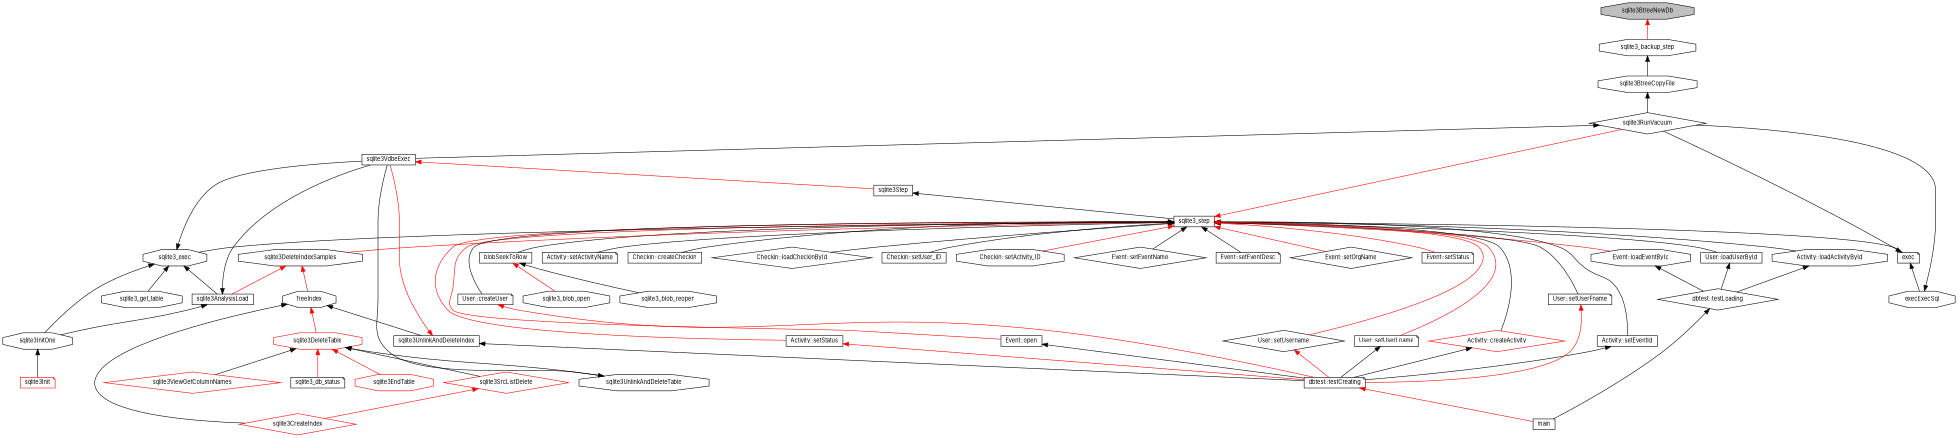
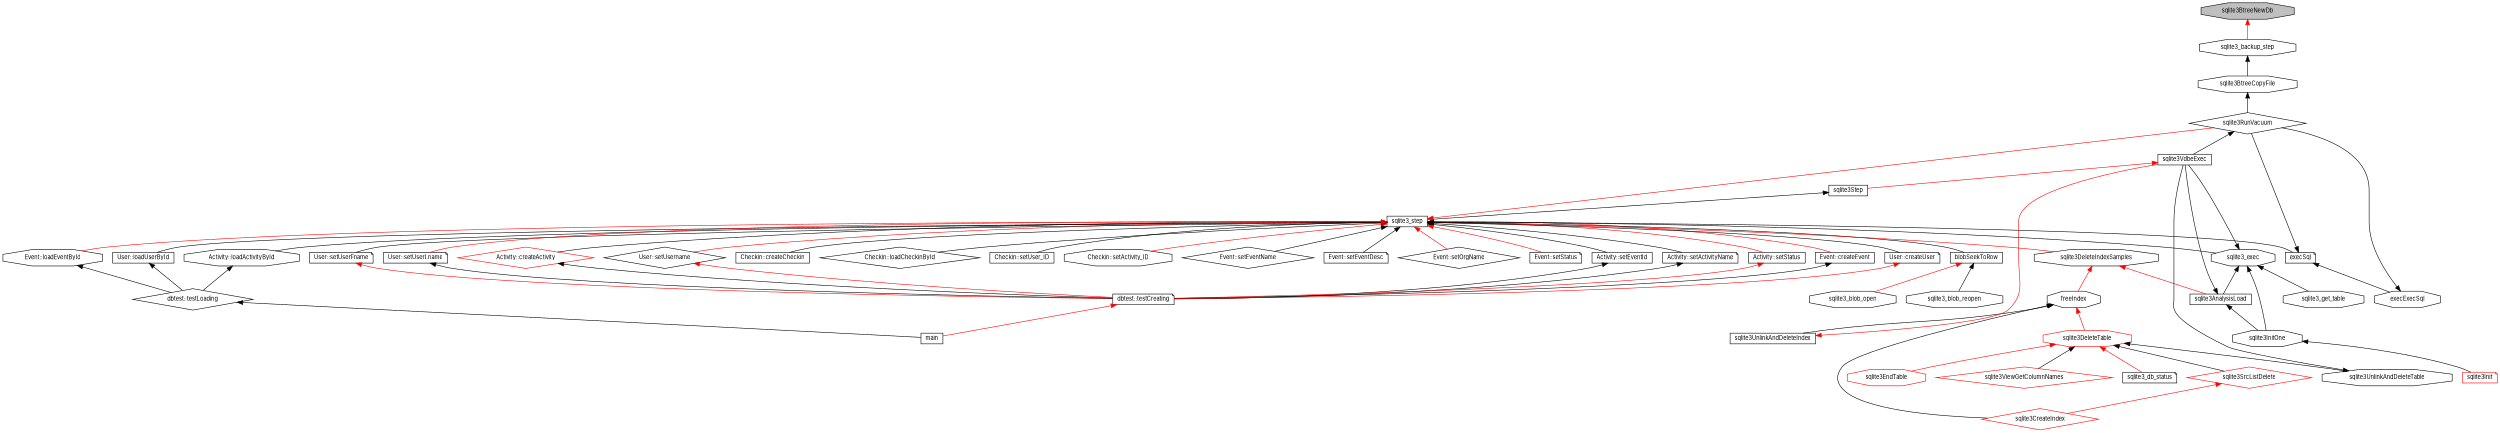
node "exec": label "exec" -> "execSql"
node "Event::open": label "Event::open" -> "Event::createEvent"
edge "dbtest::testCreating" -> "sqlite3UnlinkAndDeleteIndex": now "dbtest::testCreating" -> "Activity::setActivityName"
